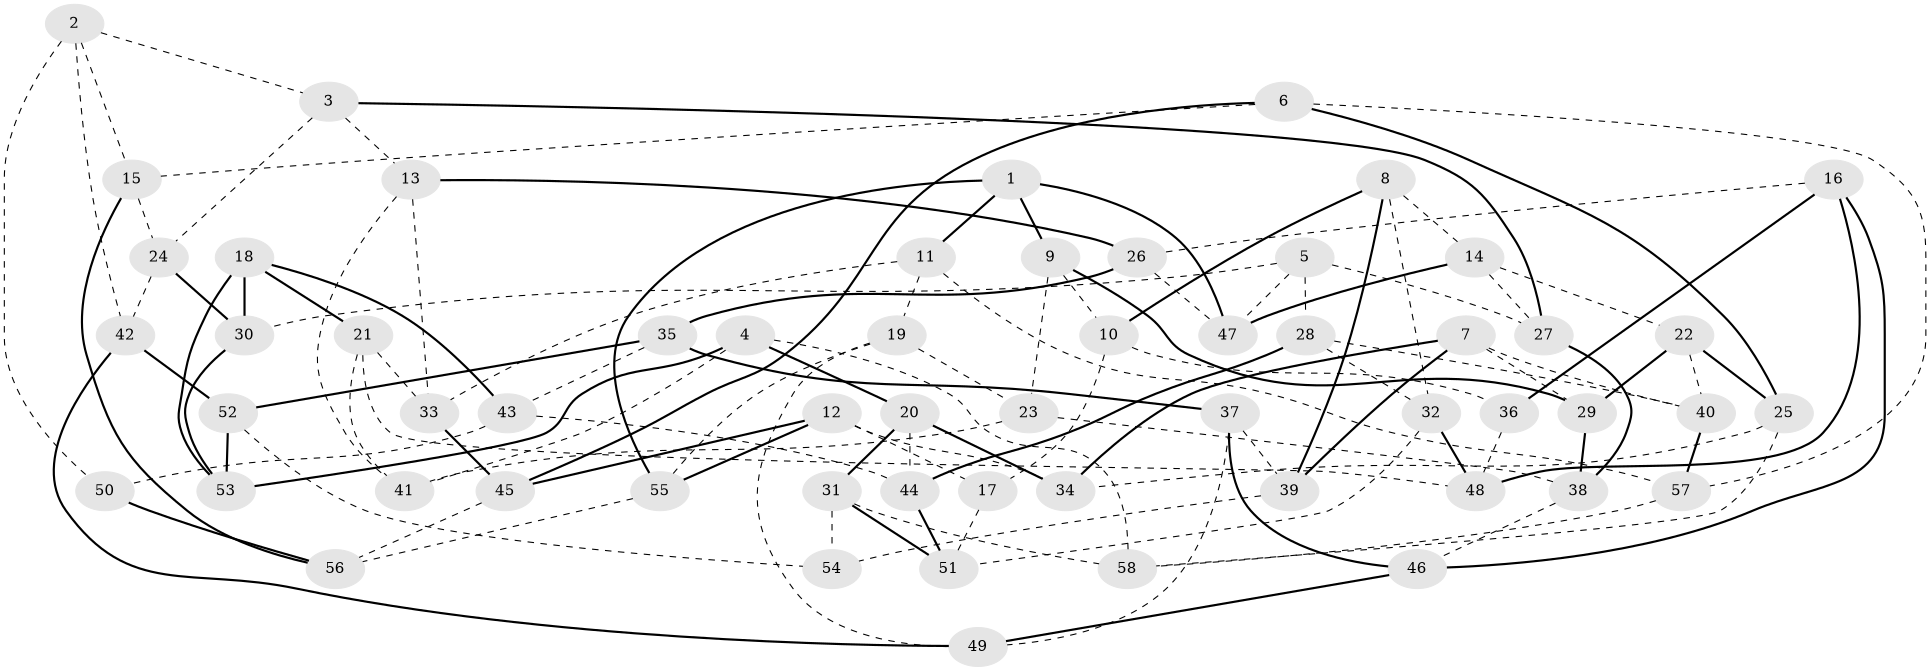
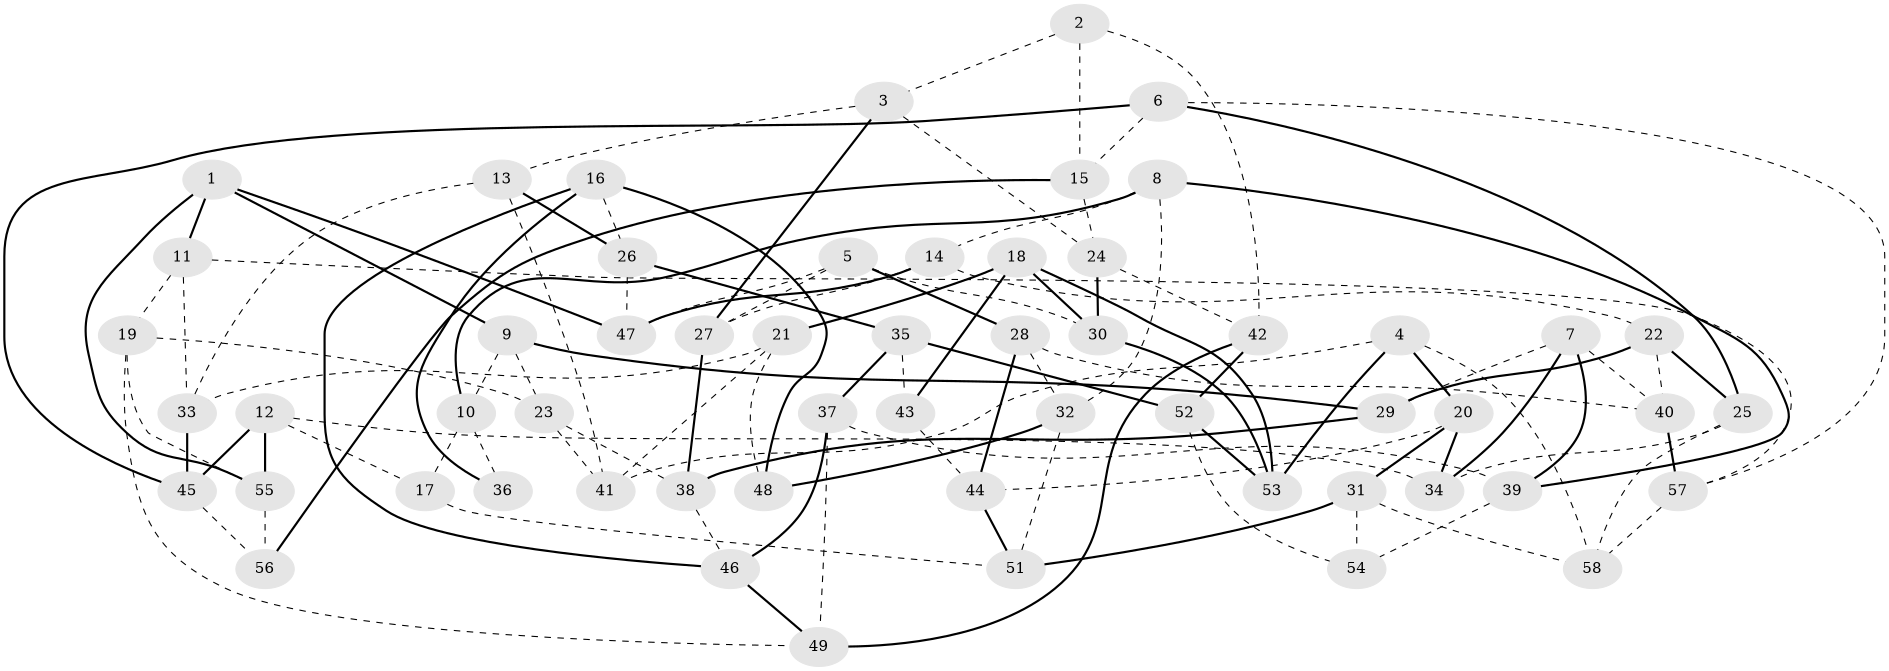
edge "5" -- "28": style dashed -> bold
edge "36" -- "48": removed
node "50": removed
